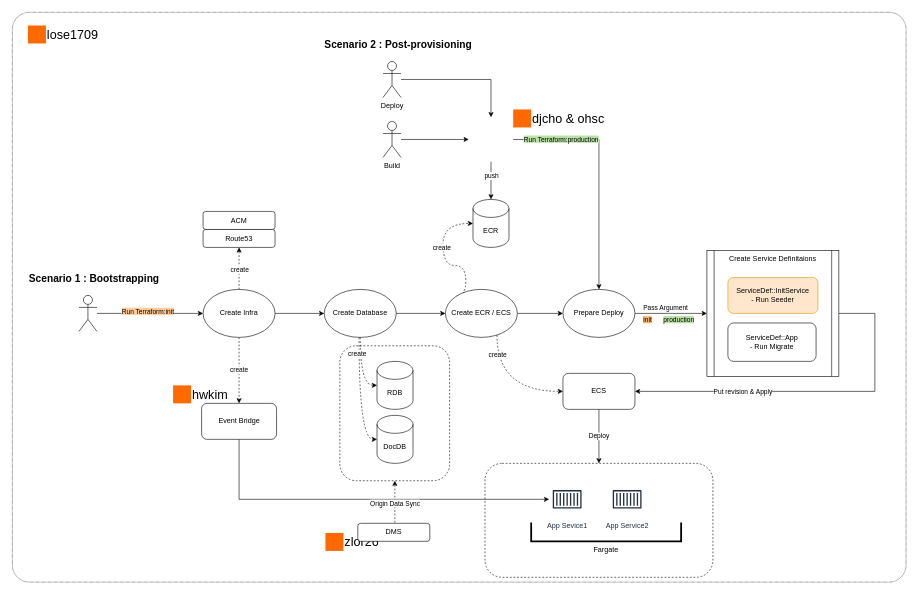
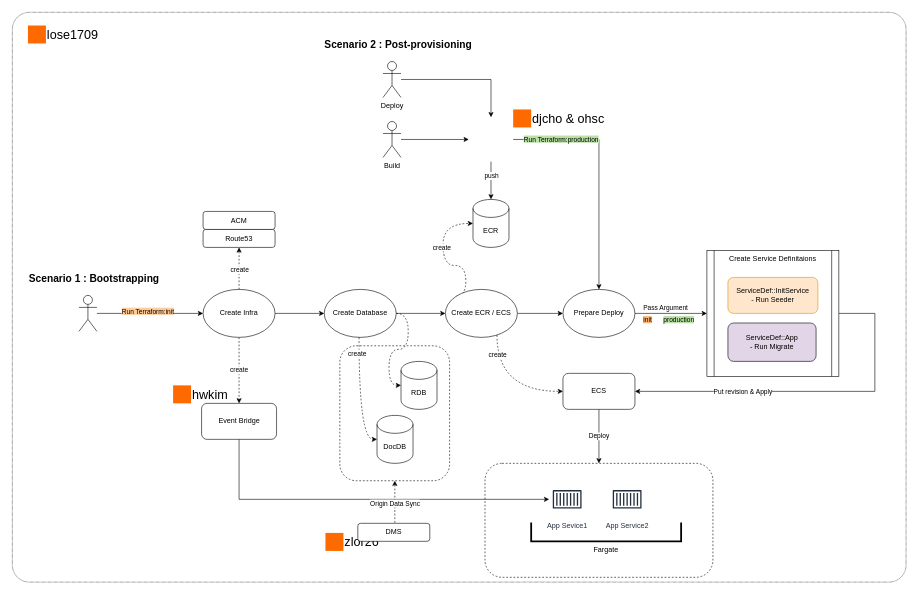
node "ServiceDef::App - Run Migrate": fillcolor #ffffff -> #e1d5e7
node "RDB": moved (395, 386) -> (419, 386)
